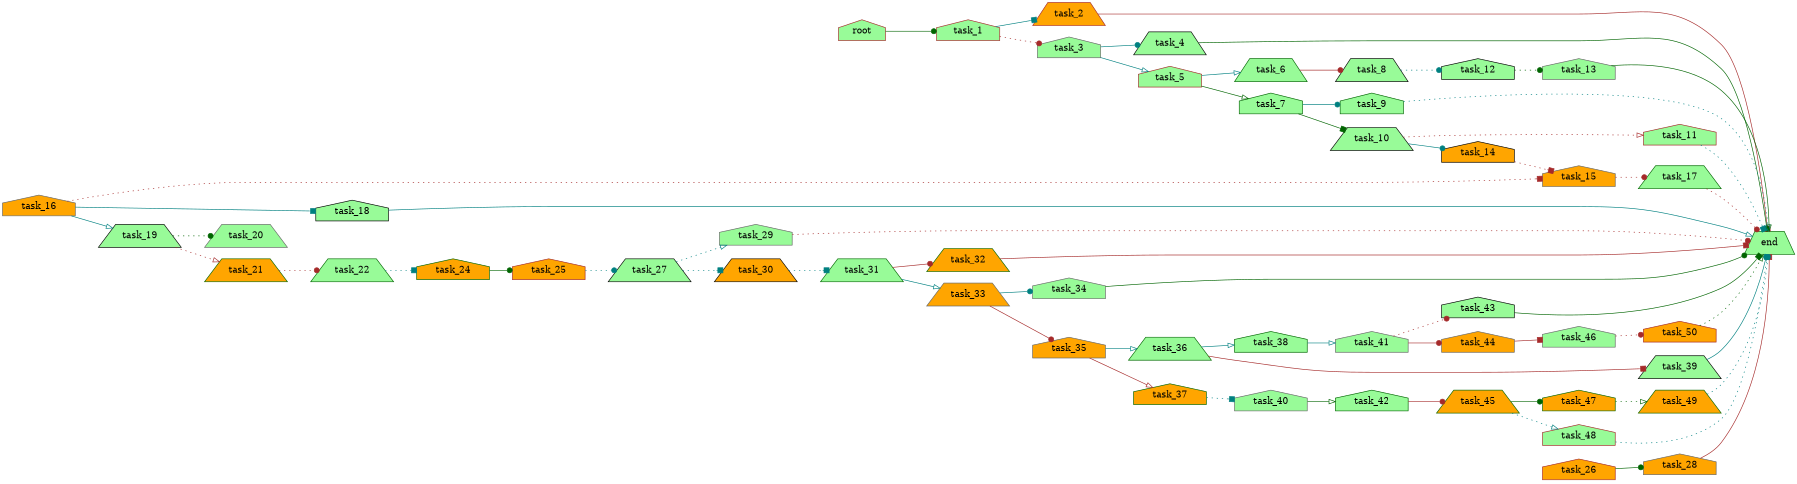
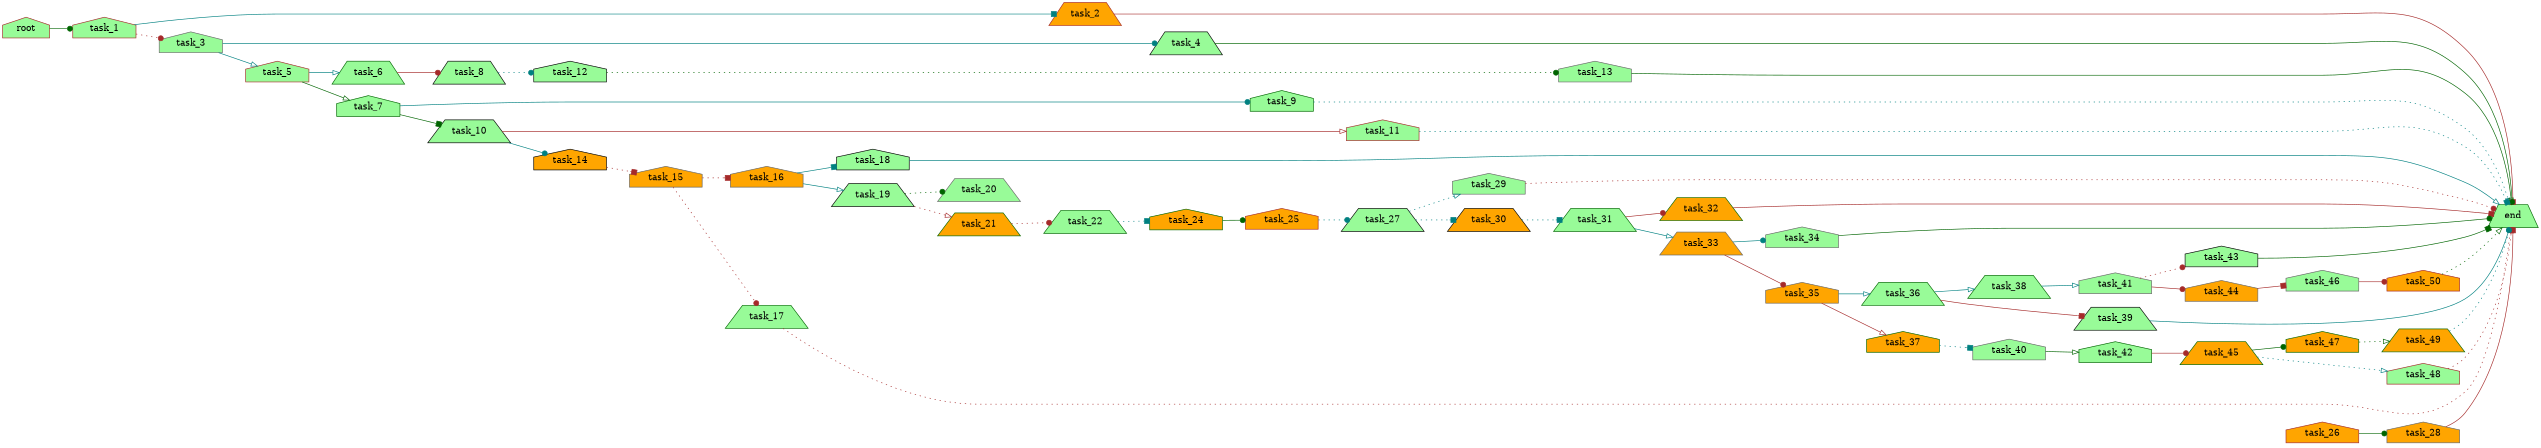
edge "task_10" -> "task_11": style dotted -> solid
edge "task_16" -> "task_15": reversed
edge "task_46" -> "task_50": style dotted -> solid
node "task_38": shape house -> trapezium
edge "task_48" -> "end": color teal -> brown
